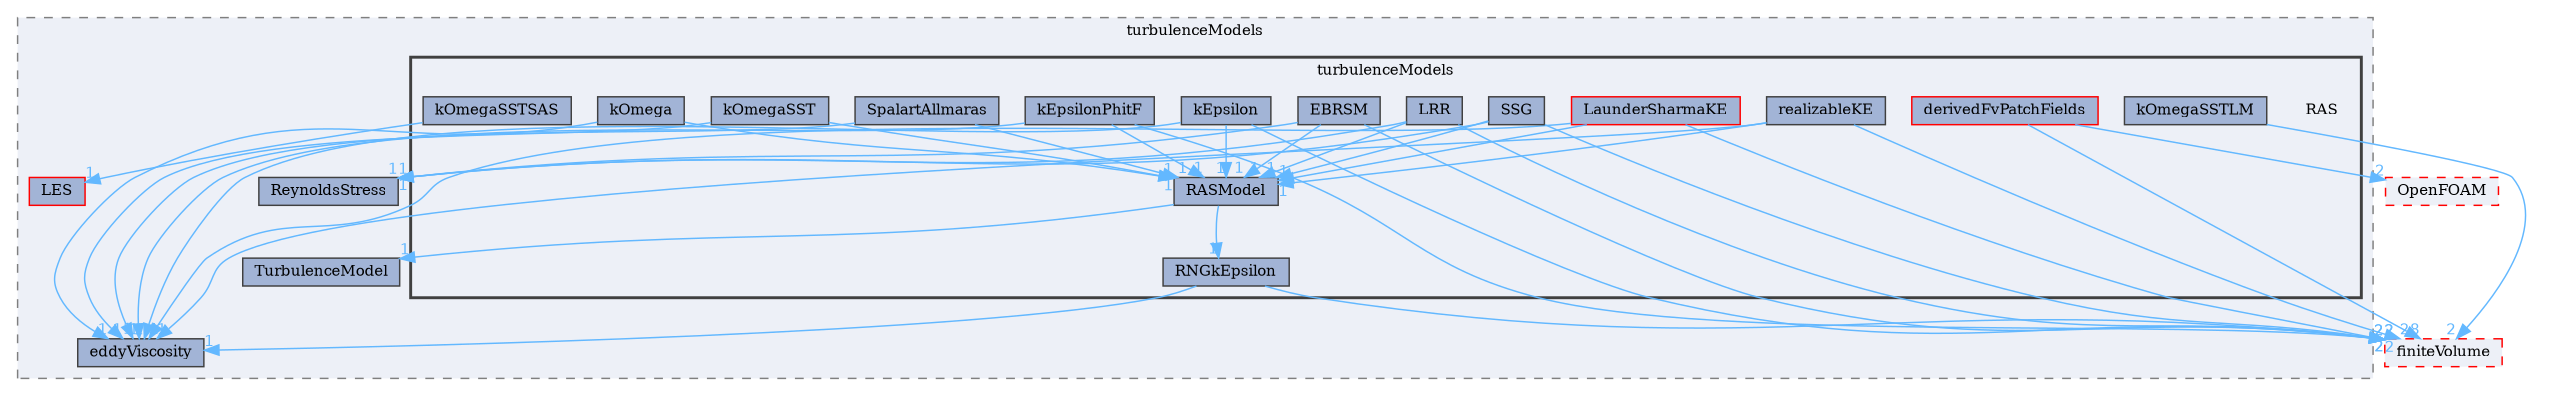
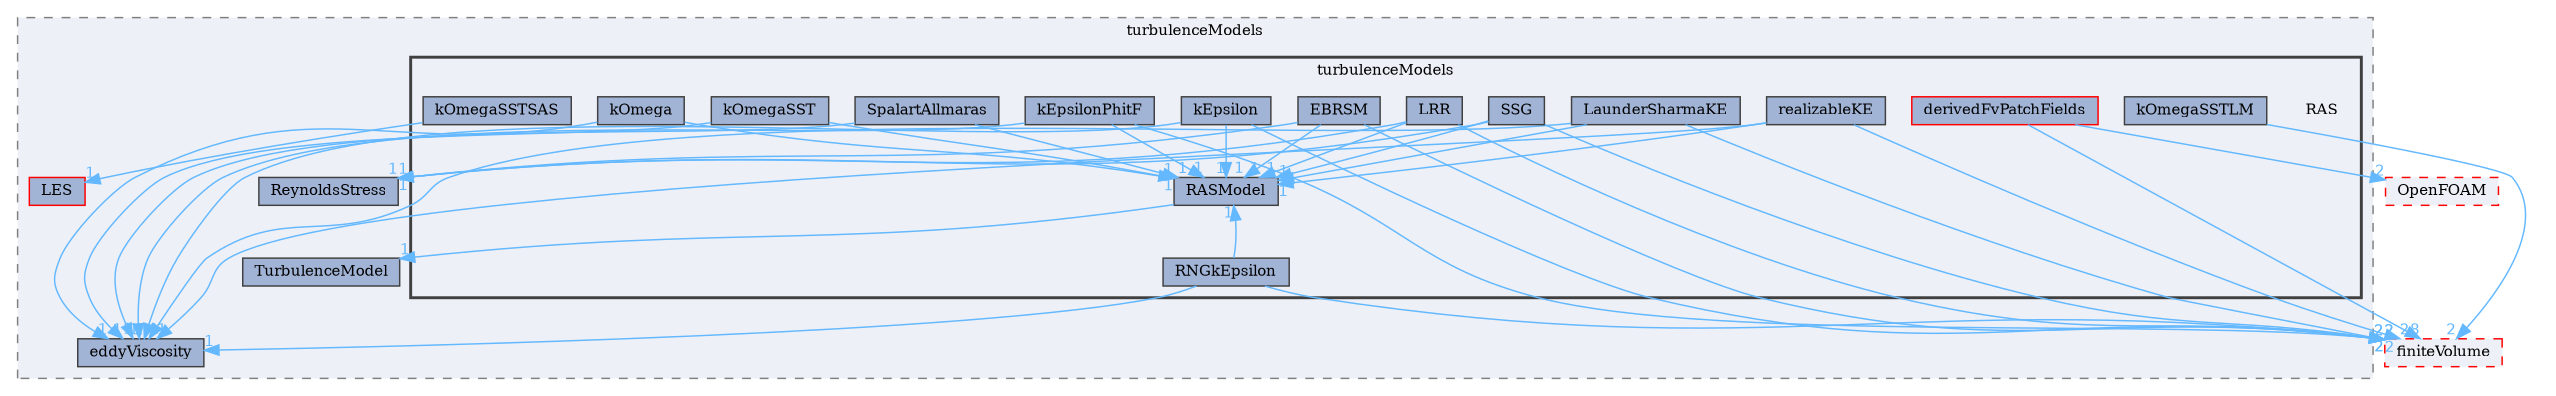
node "LaunderSharmaKE": color red -> grey25
edge "RASModel" -> "RNGkEpsilon": reversed
